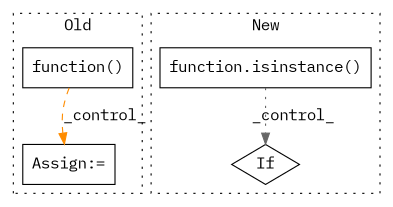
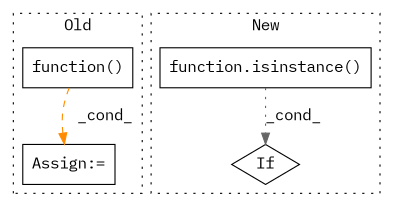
edge "function()" -> "Assign:=": label "_control_" -> "_cond_"
edge "function.isinstance()" -> "If": label "_control_" -> "_cond_"
